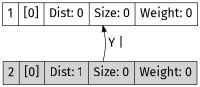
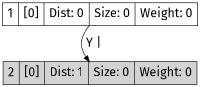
edge "2" -> "1": reversed
